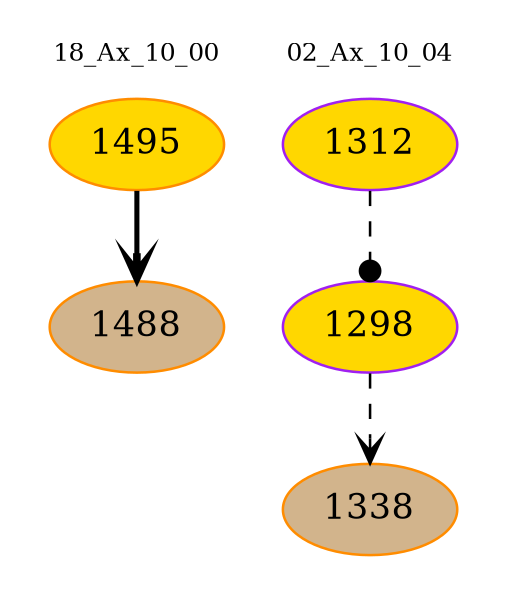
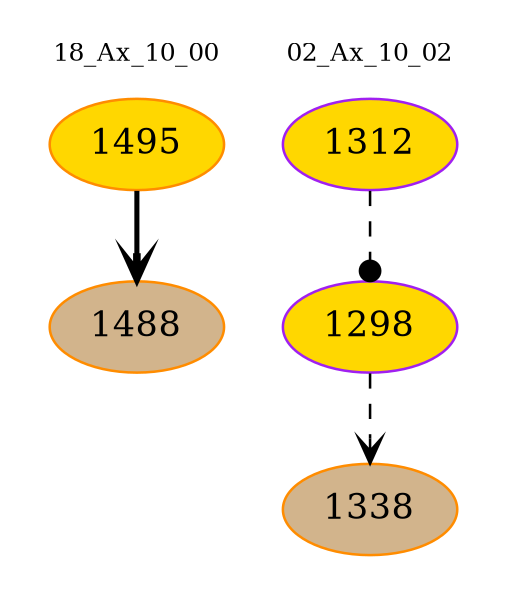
cluster "02_Ax_10_04": label "02_Ax_10_04" -> "02_Ax_10_02"
